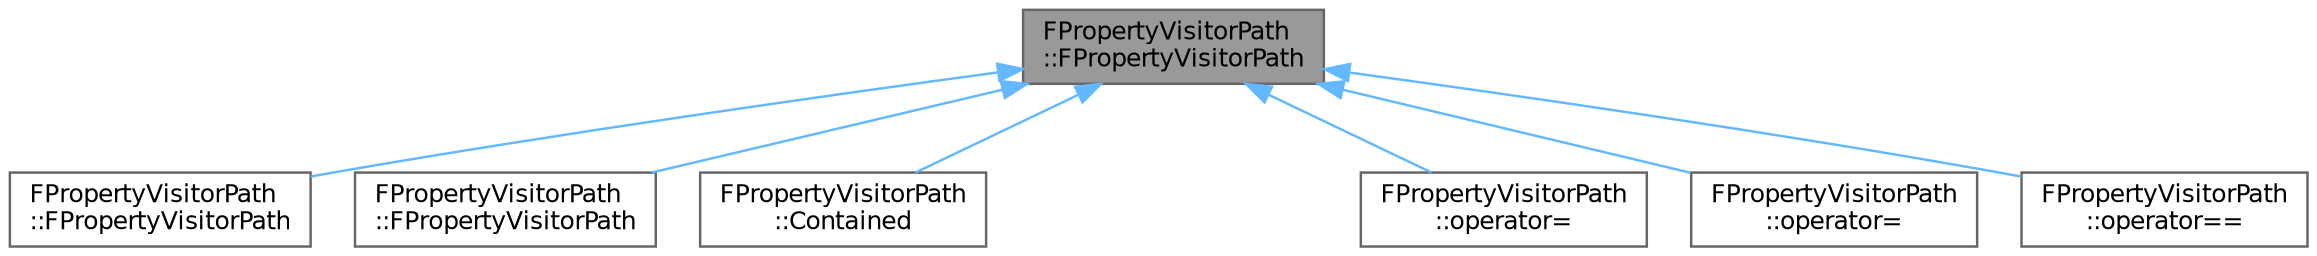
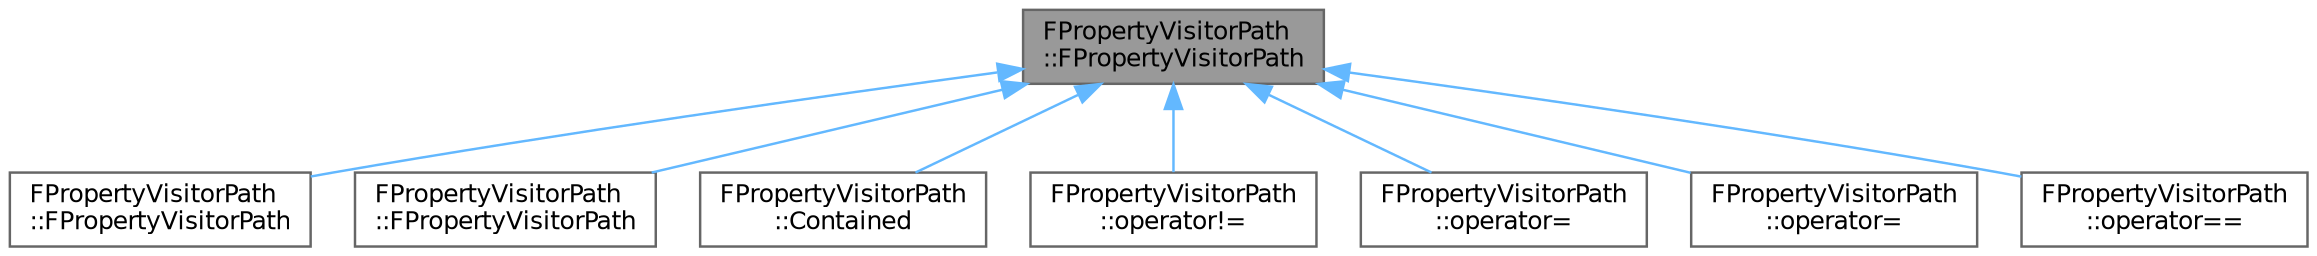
node "FPropertyVisitorPath ::operator!=": added
